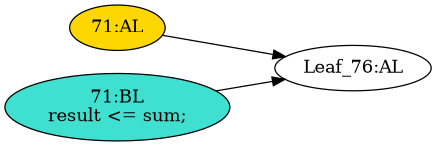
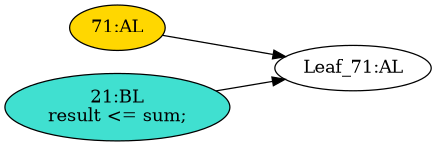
node "Leaf_76:AL": label "Leaf_76:AL" -> "Leaf_71:AL"
node "71:BL result <= sum;": label "71:BL result <= sum;" -> "21:BL result <= sum;"
